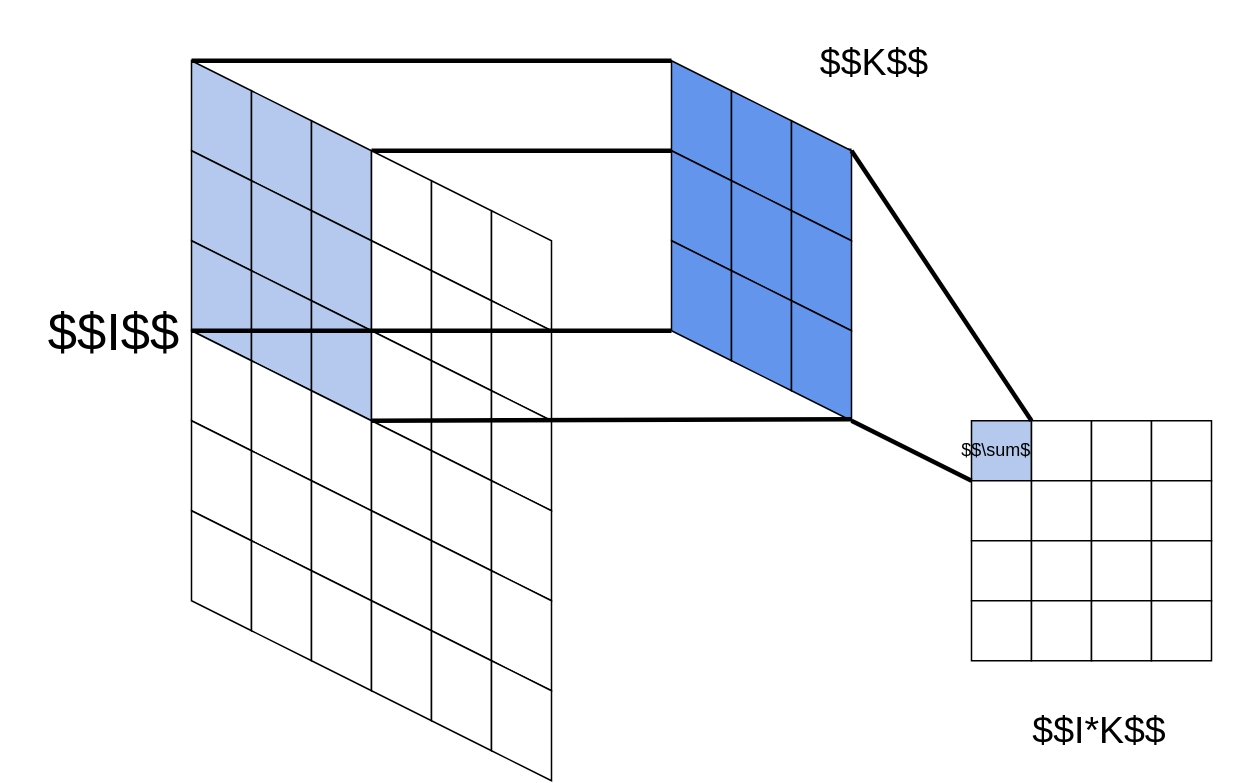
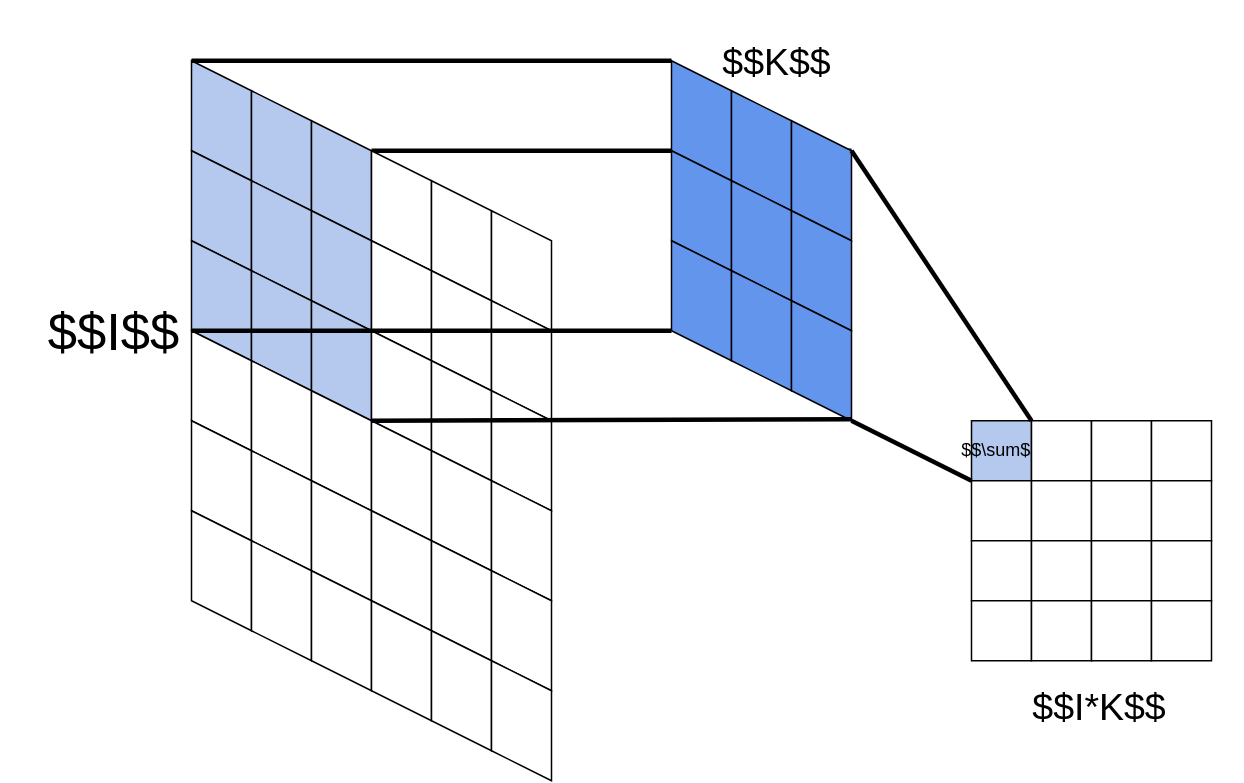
node "$$K$$": moved (874, 61) -> (776, 61)
node "$$I*K$$": moved (1099, 728) -> (1099, 706)
